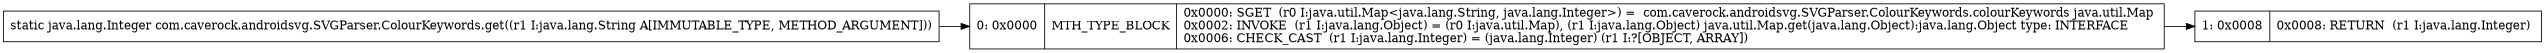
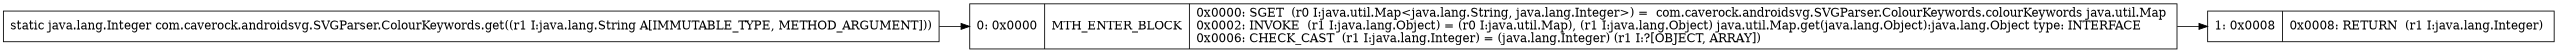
node "0: 0x0000": text "MTH_TYPE_BLOCK" -> "MTH_ENTER_BLOCK"
